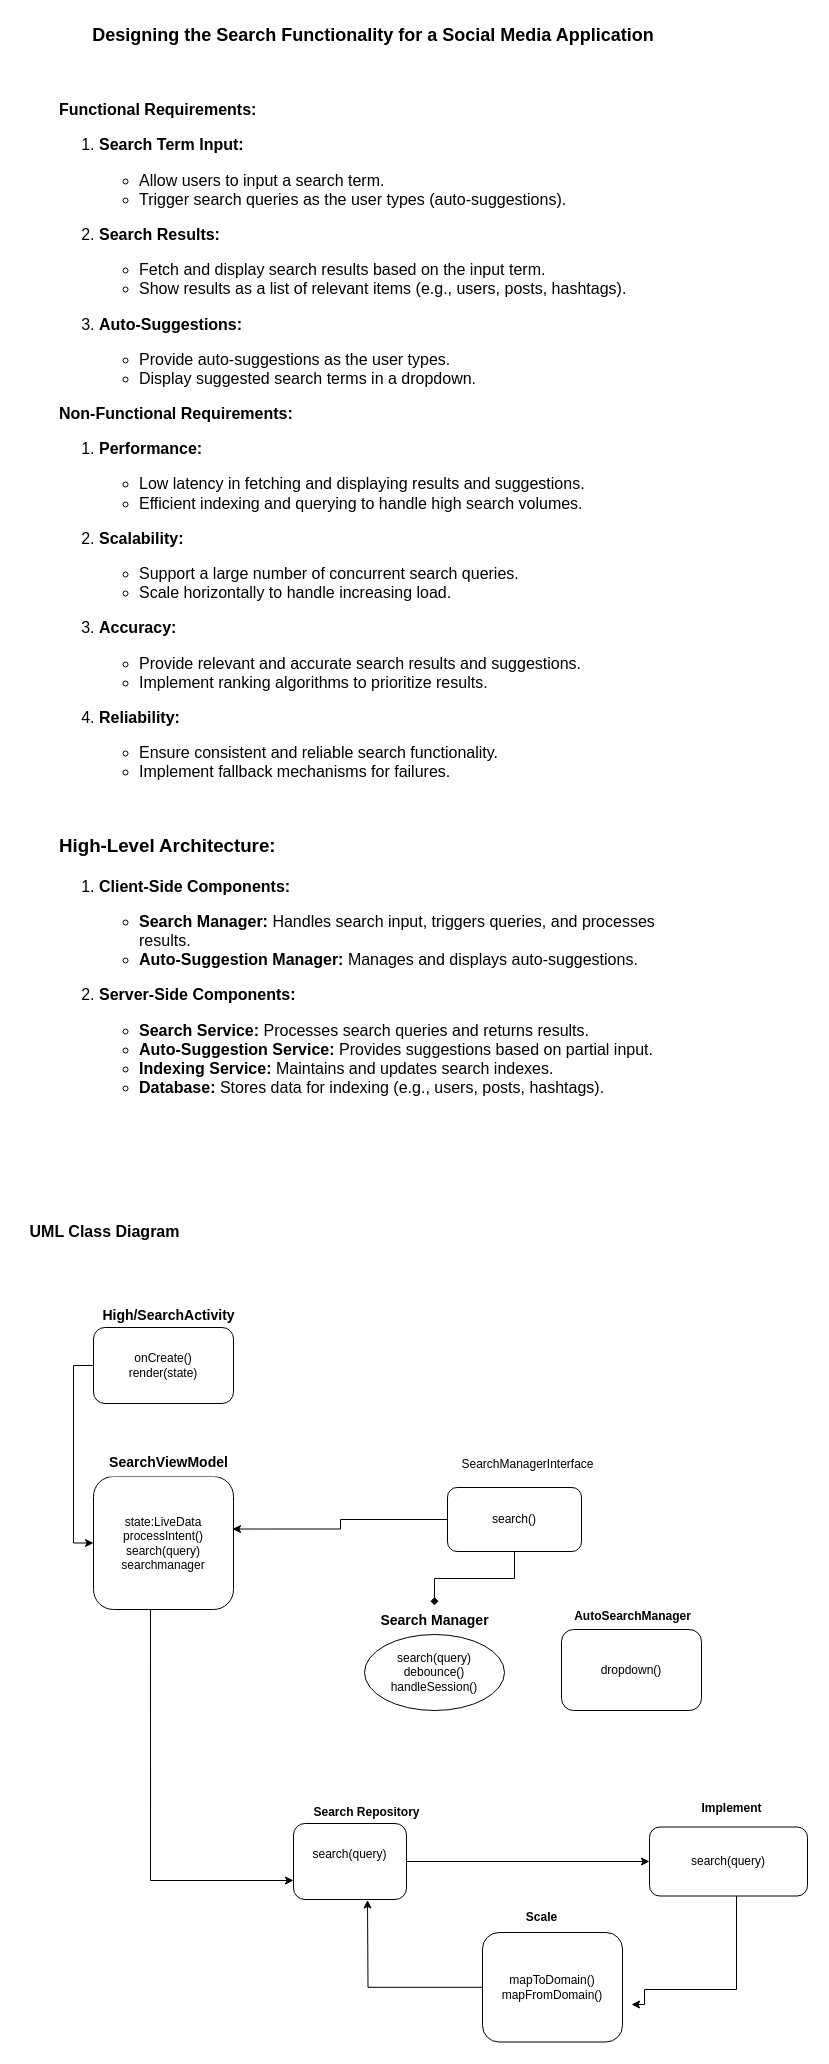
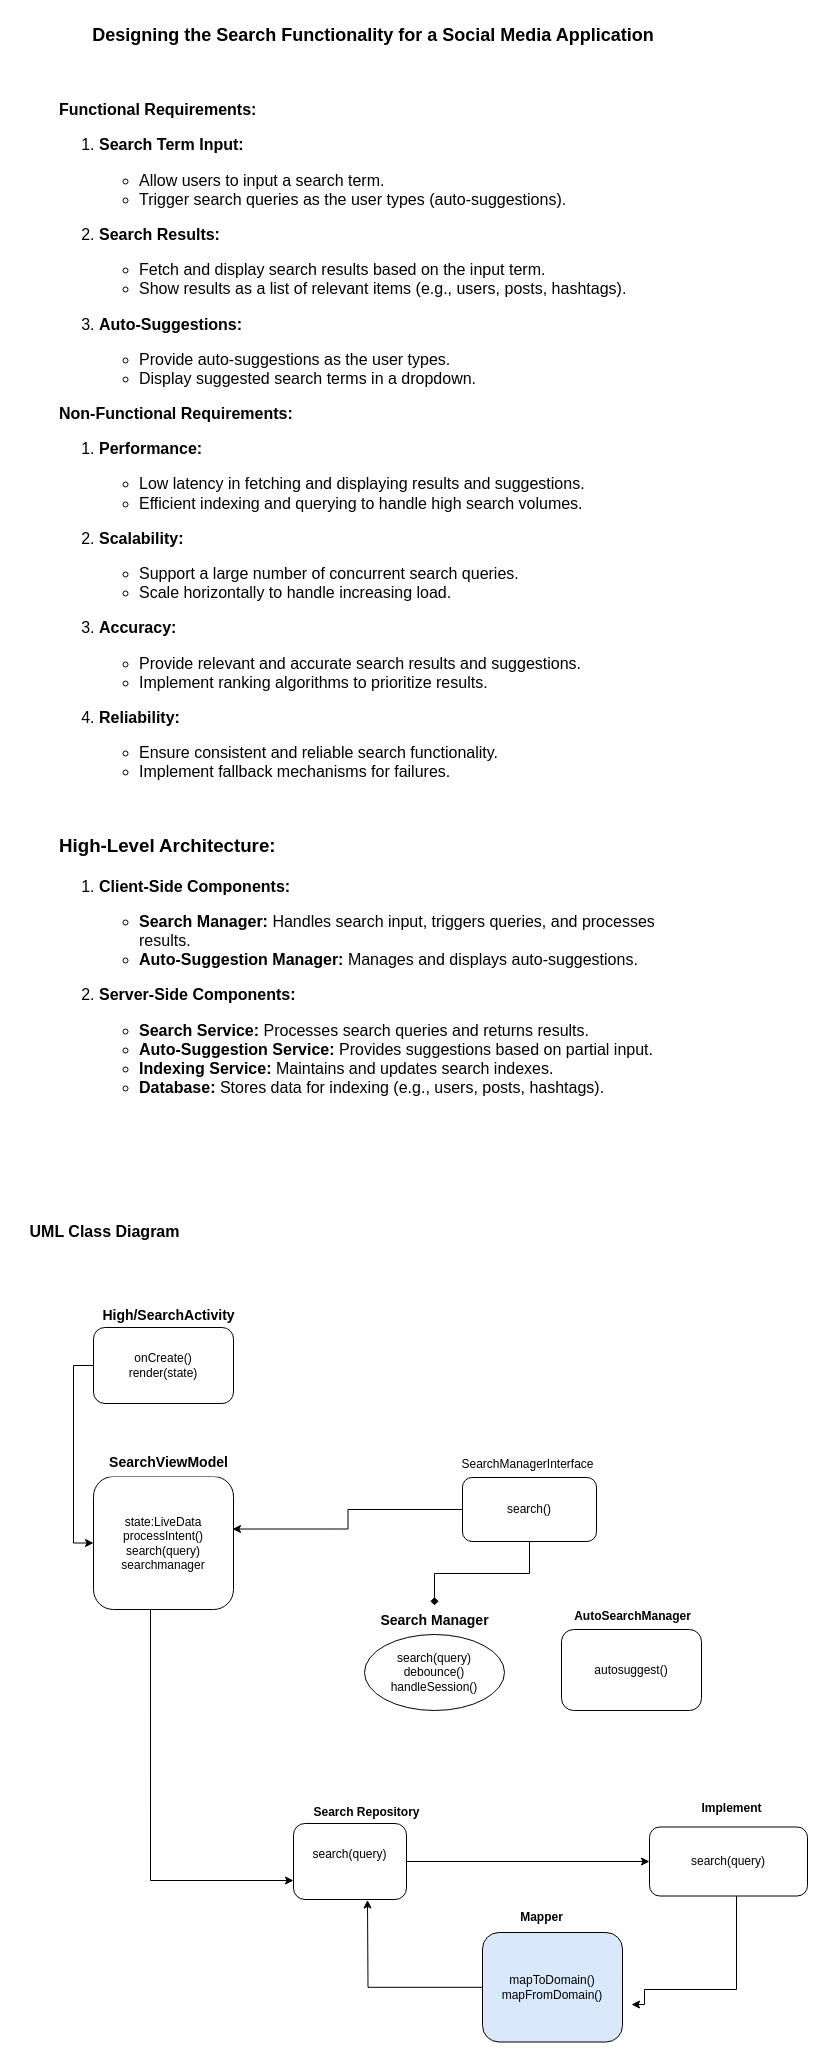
node "search()": moved (515, 1520) -> (530, 1510)
node "dropdown()": label "dropdown()" -> "autosuggest()"
node "Scale": label "Scale" -> "Mapper"
node "mapToDomain() mapFromDomain()": fillcolor #ffffff -> #dae8fc
